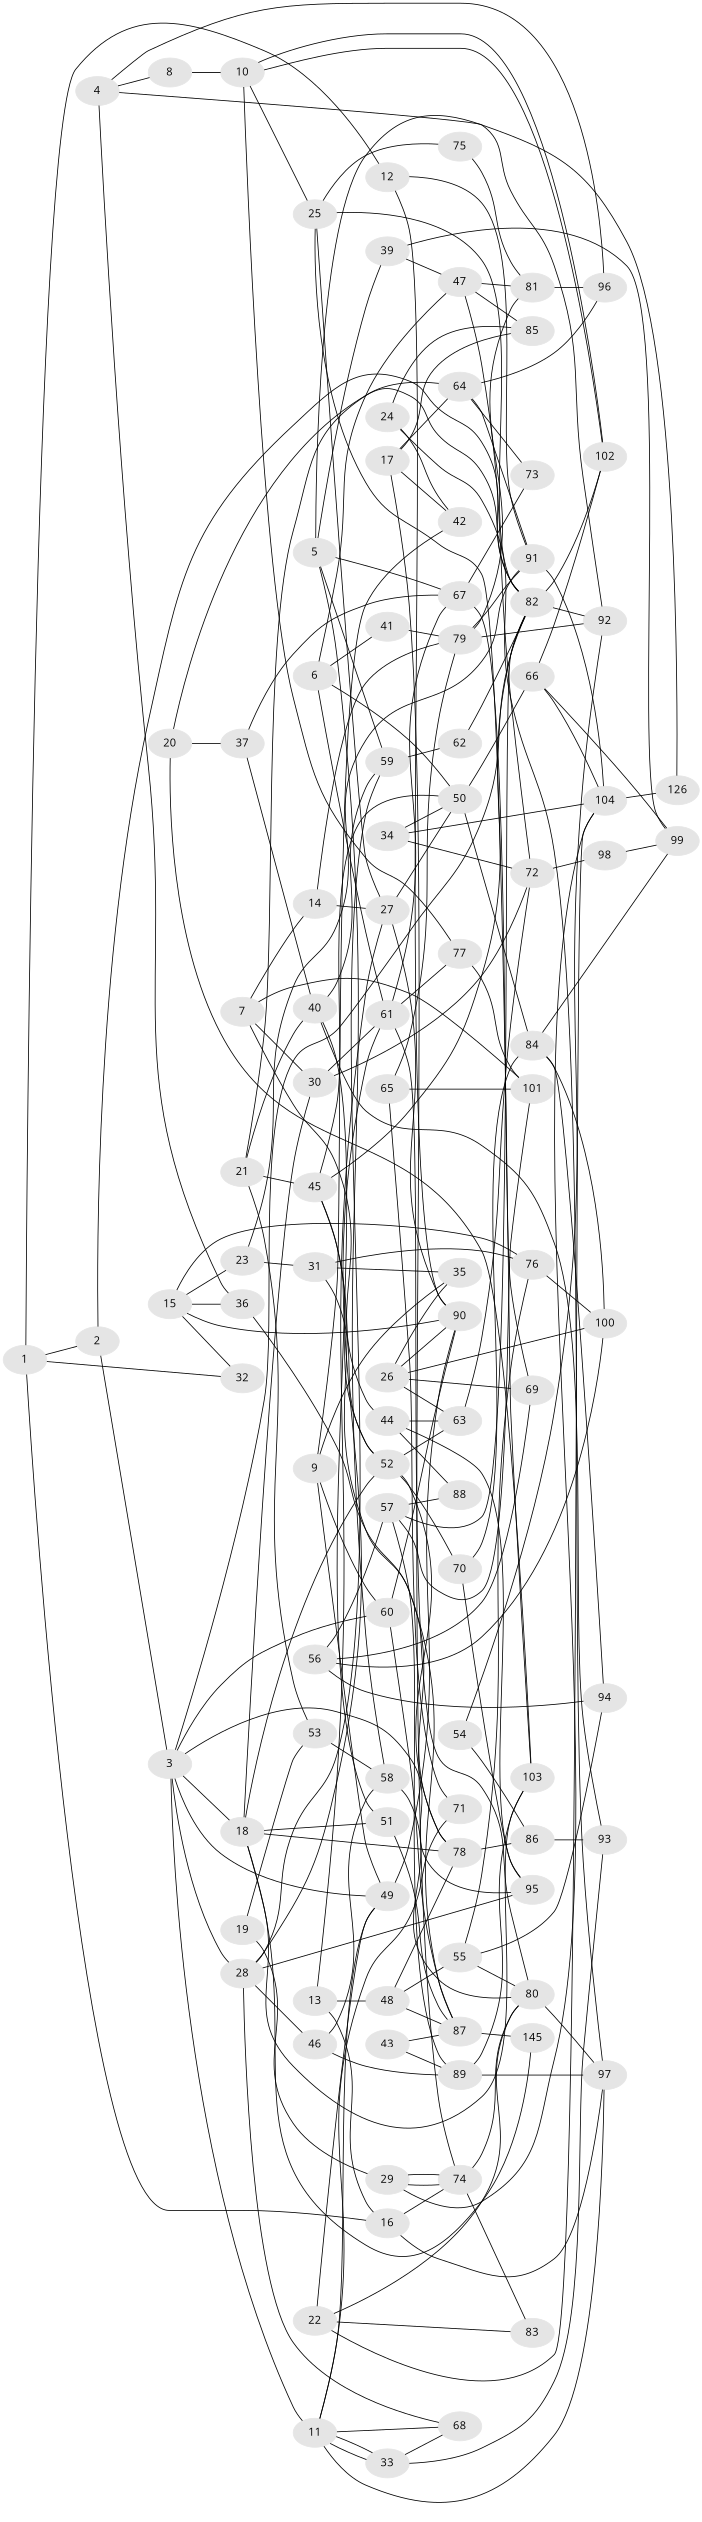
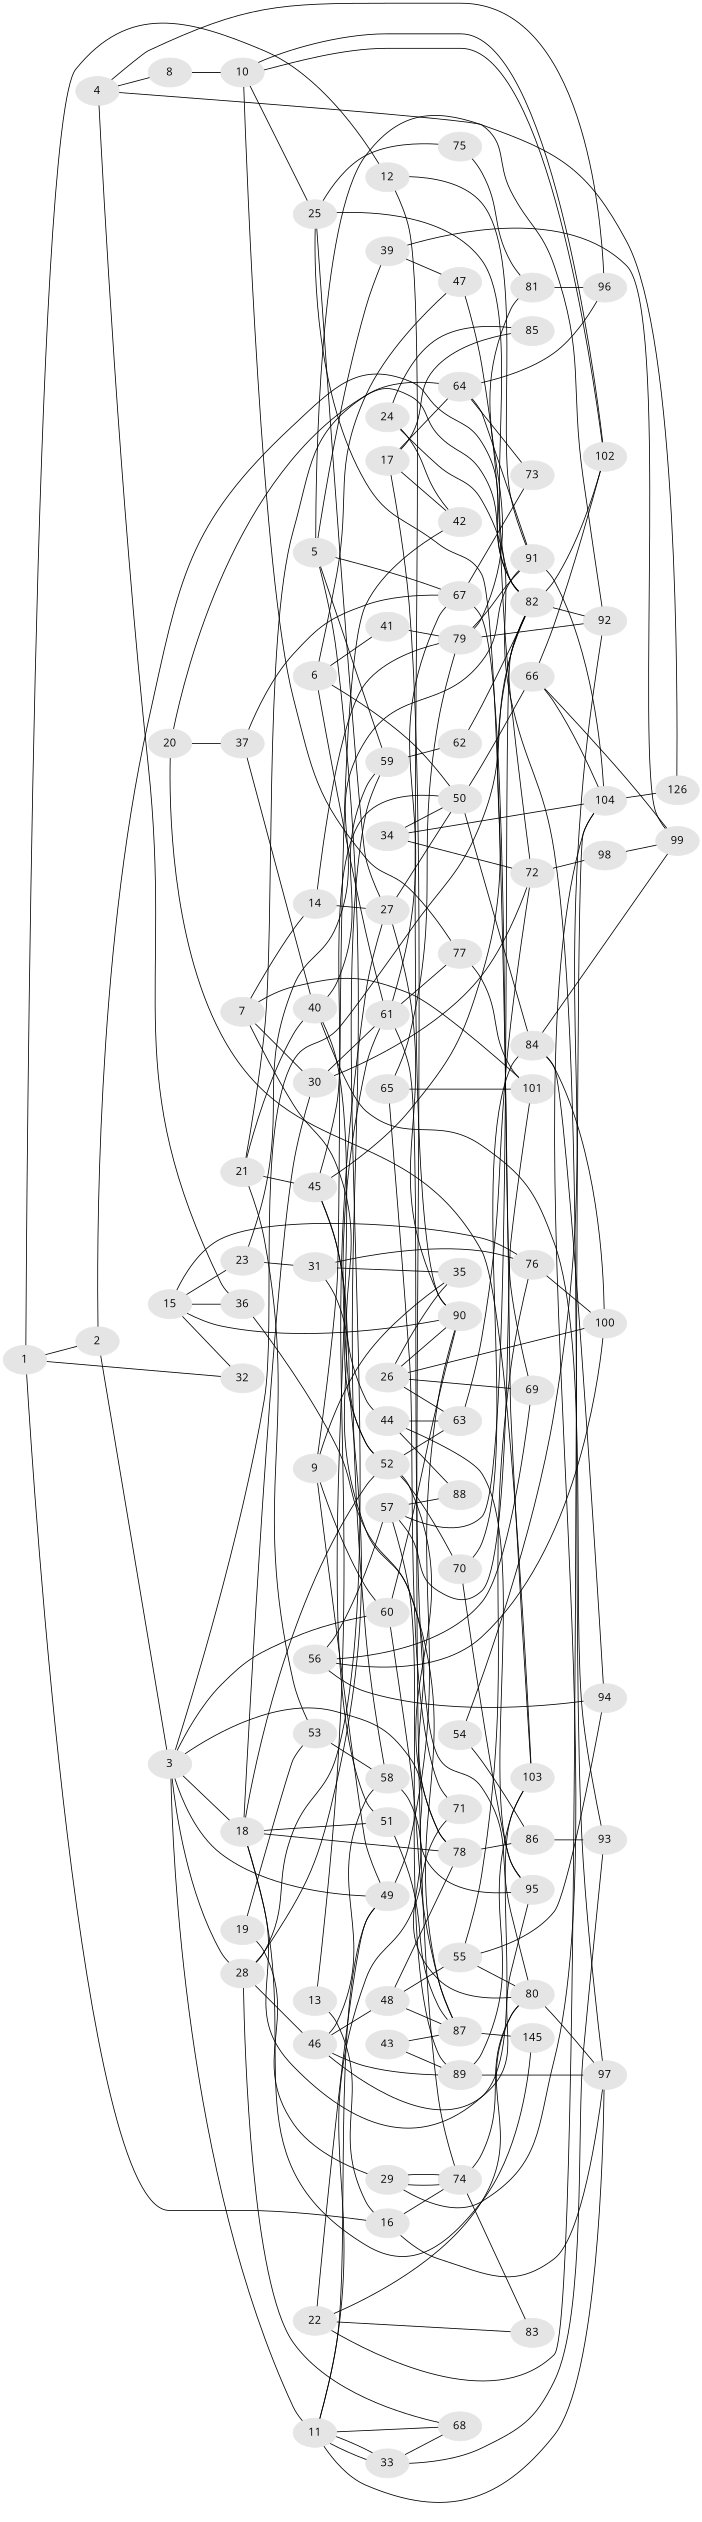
edge "47" -- "81": removed
edge "47" -- "85": removed
edge "95" -- "28": now "95" -- "46"
edge "13" -- "48": now "46" -- "48"
